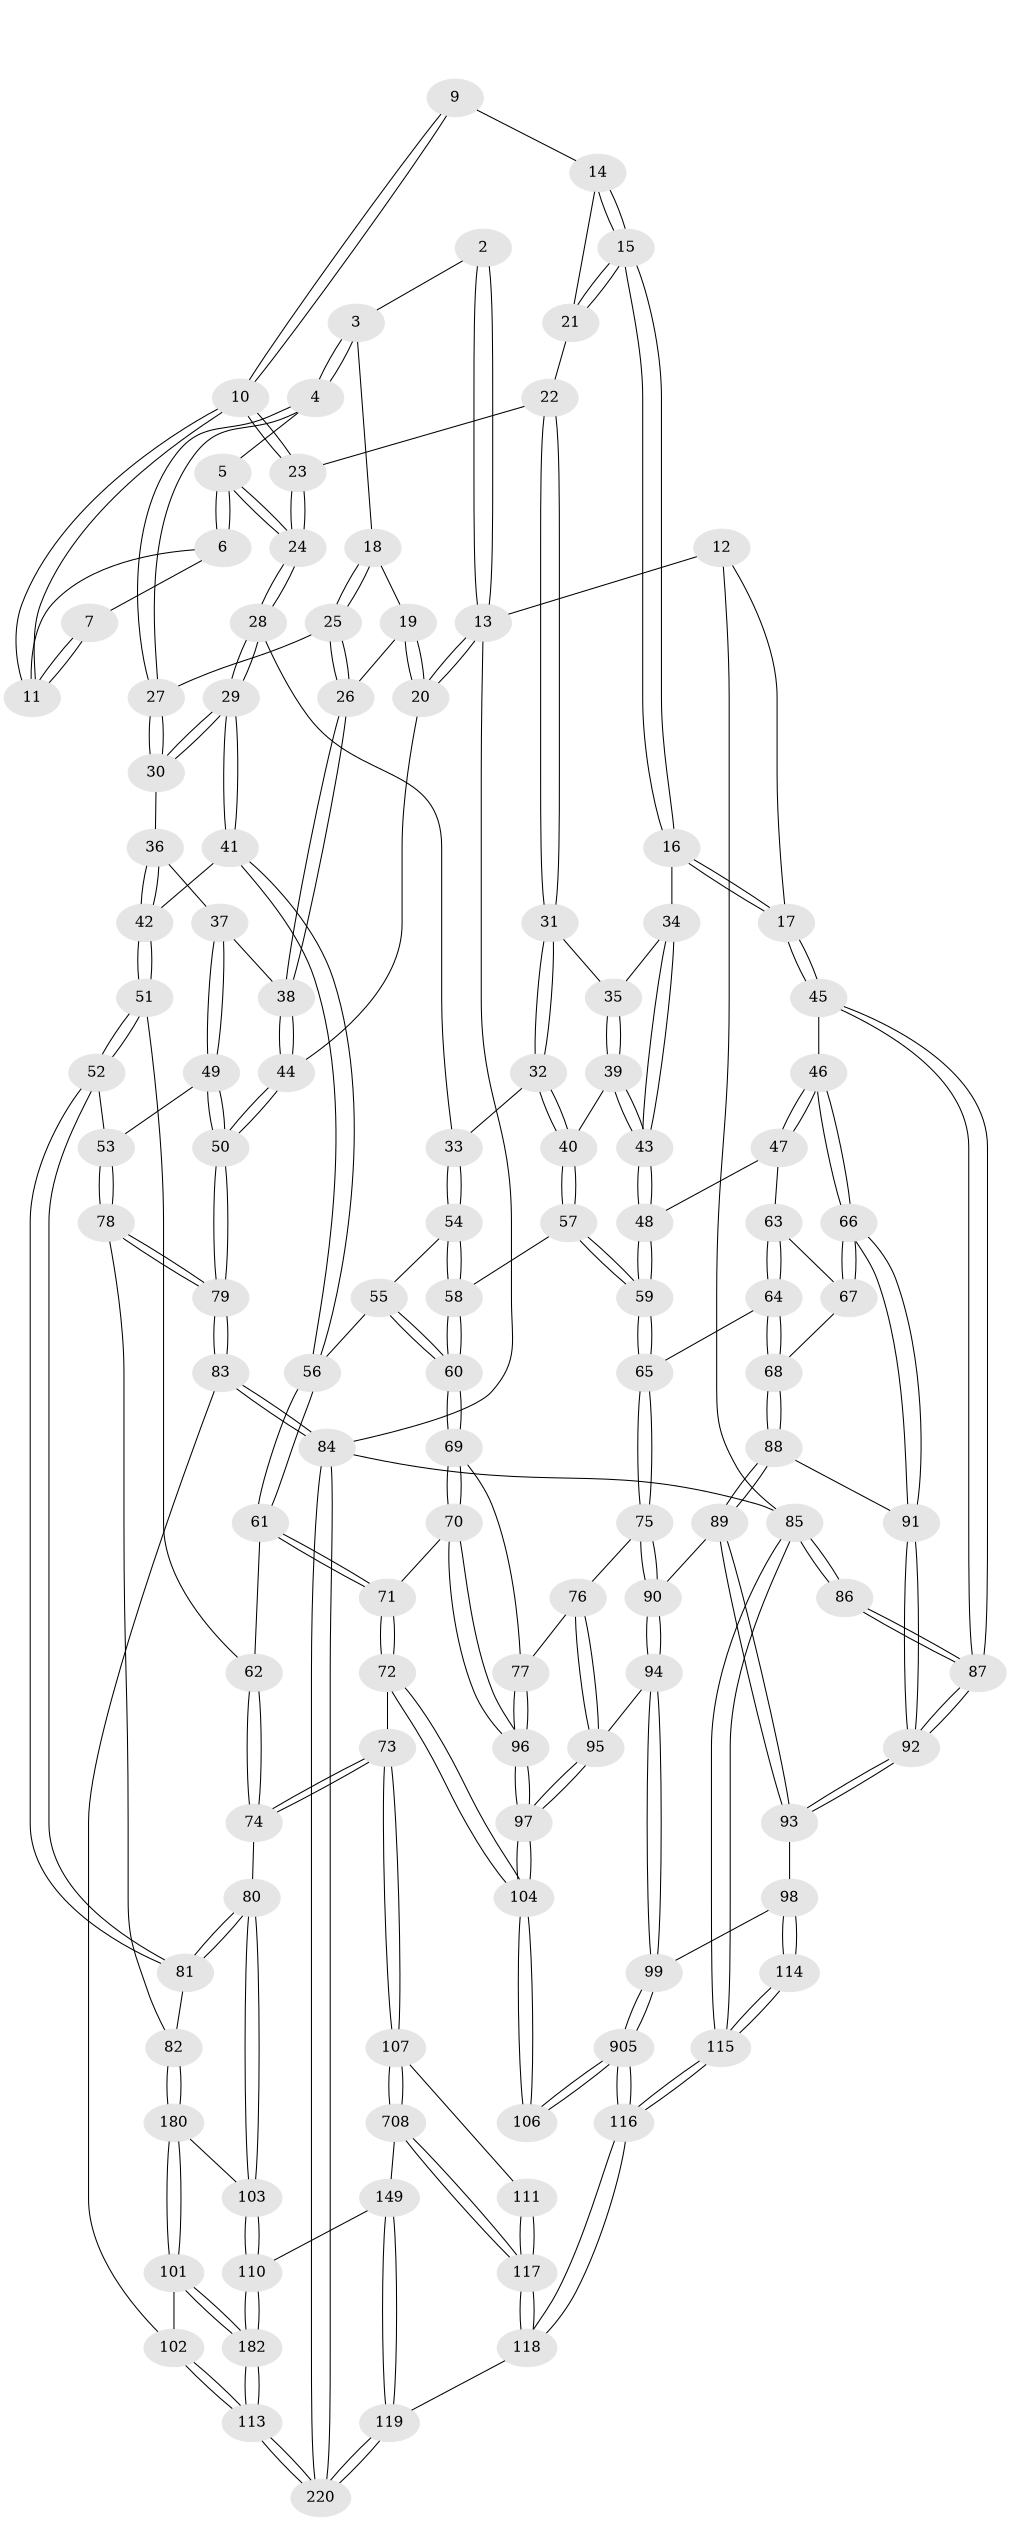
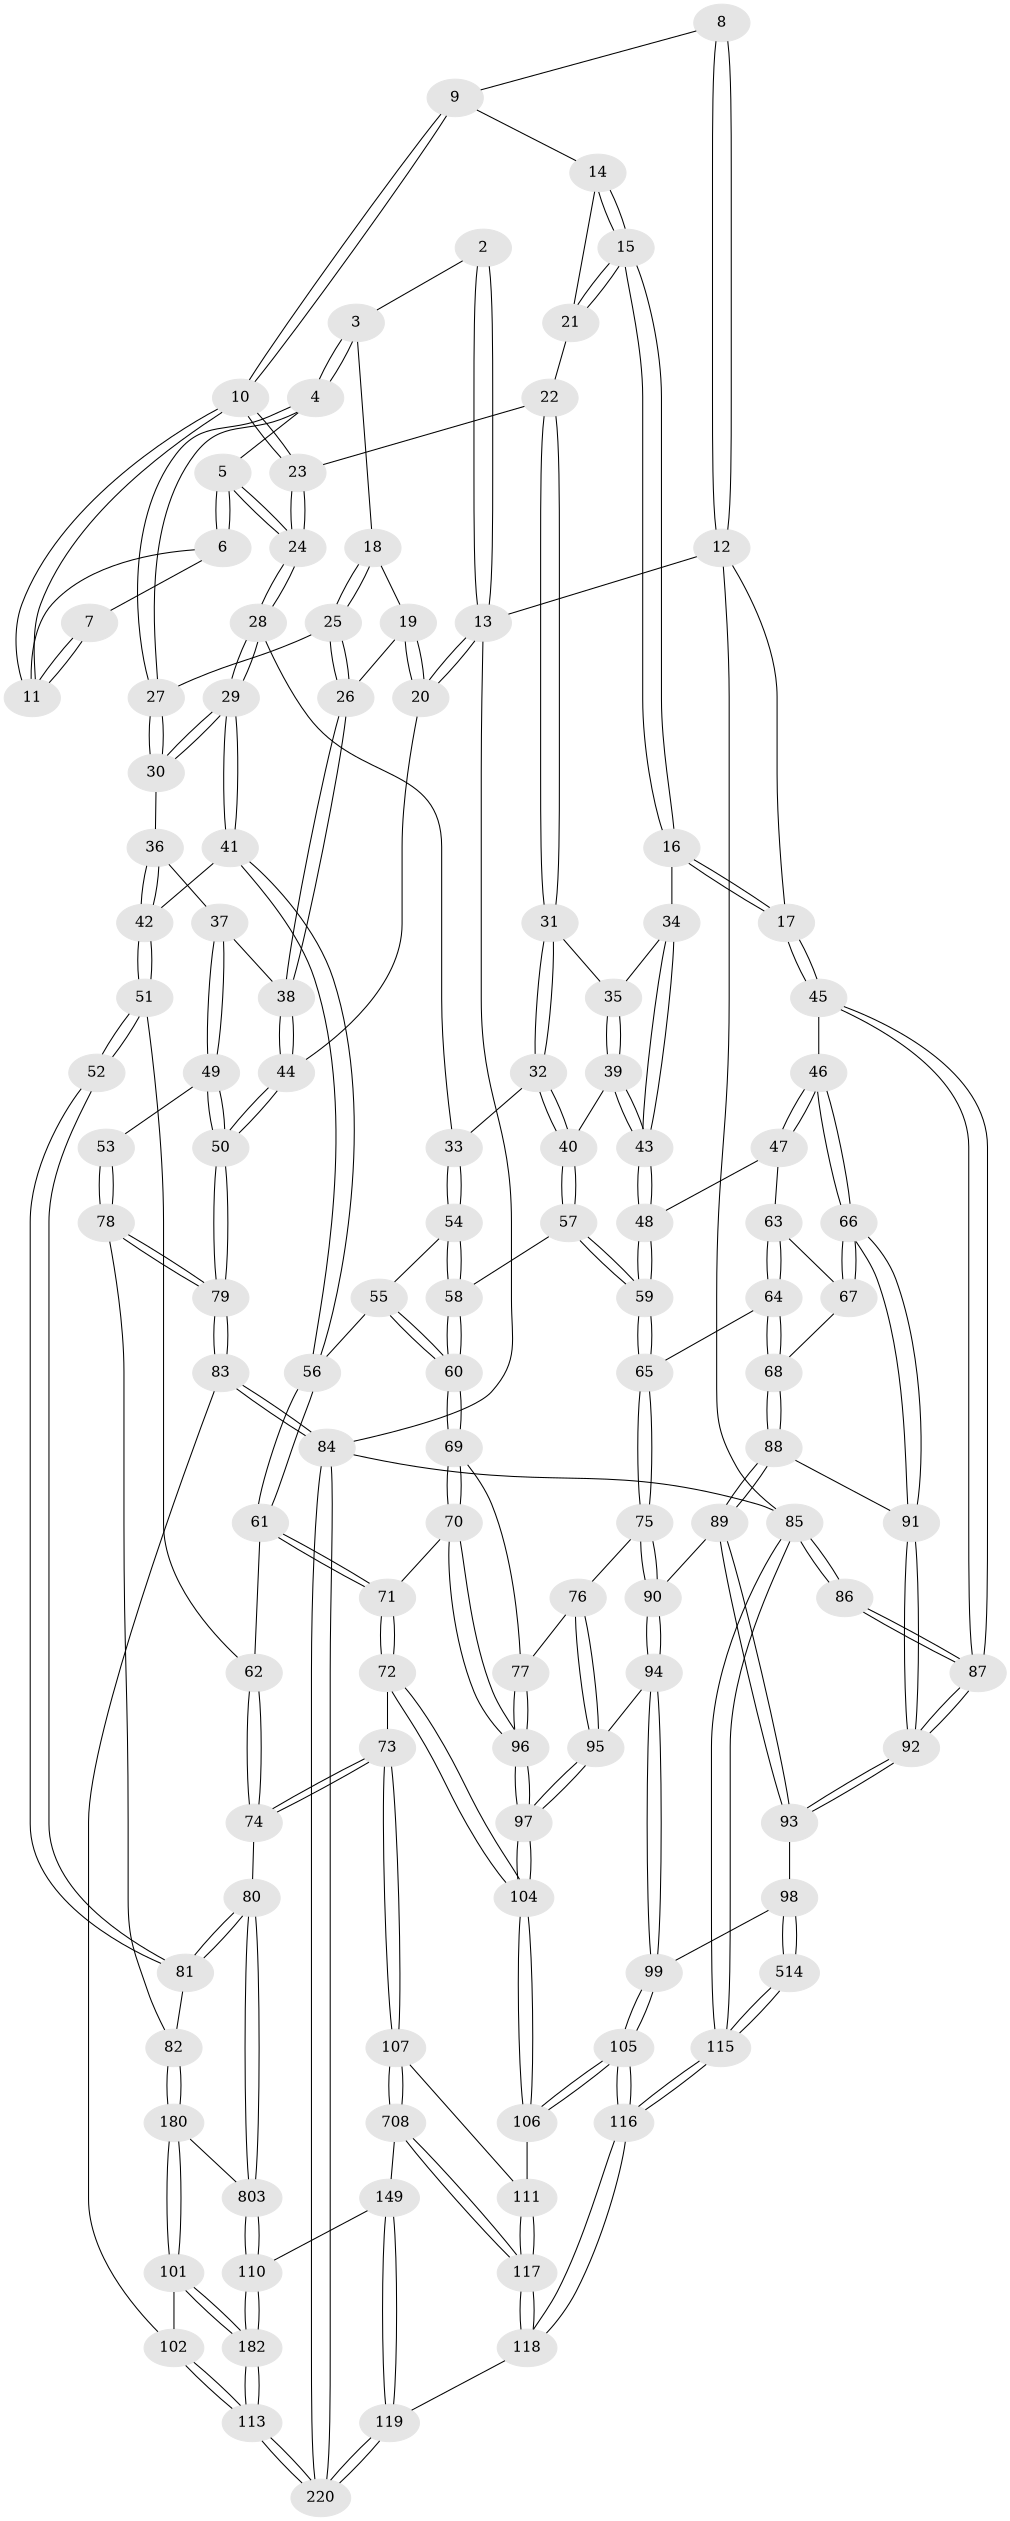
node "8": added
edge "52" -- "53": removed
node "114": label "114" -> "514"
node "905": label "905" -> "105"
edge "106" -- "111": added
node "103": label "103" -> "803"
